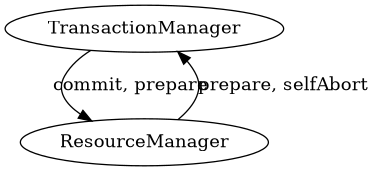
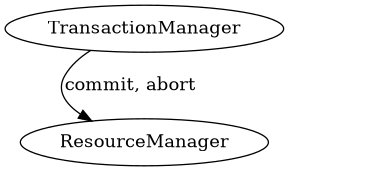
edge "TransactionManager" -> "ResourceManager": label "commit, prepare" -> "commit, abort"
edge "ResourceManager" -> "TransactionManager": removed, label "prepare, selfAbort"
